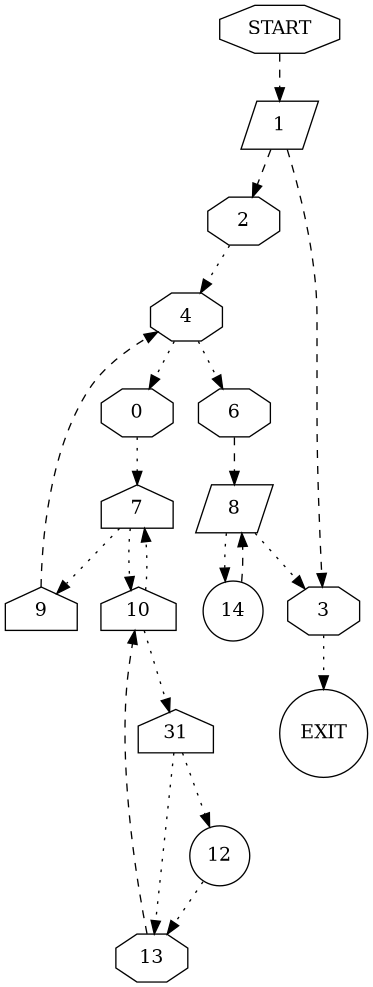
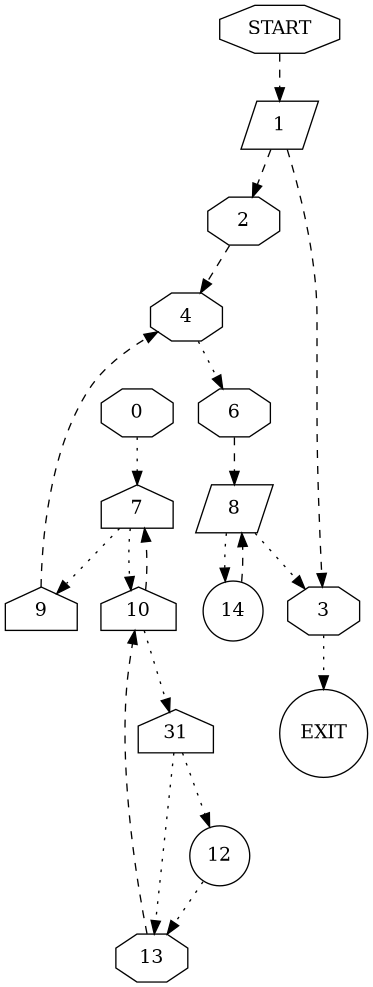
edge "2" -> "4": style dotted -> dashed
edge "4" -> "0": removed
edge "10" -> "7": style dotted -> dashed
